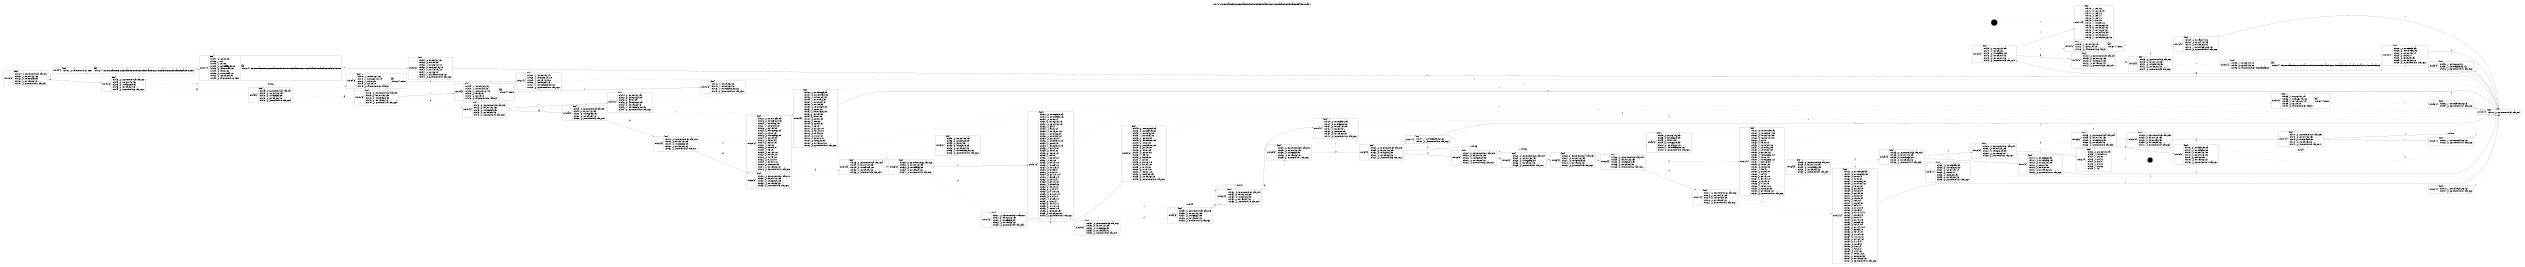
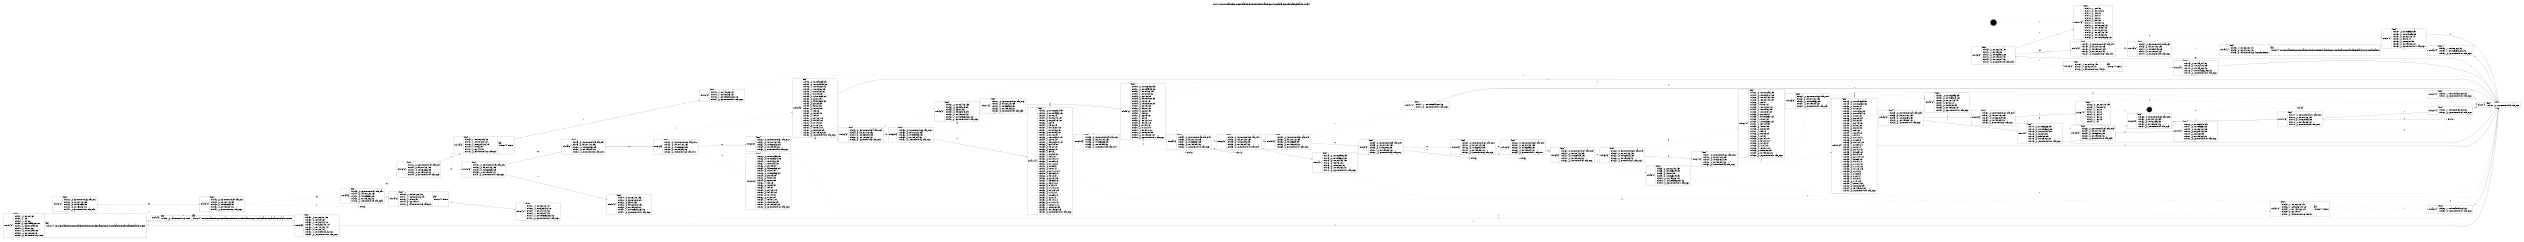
edge "0x401902 [5]" -> "0x401907 [40]": reversed
